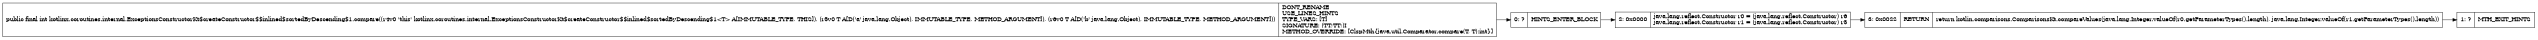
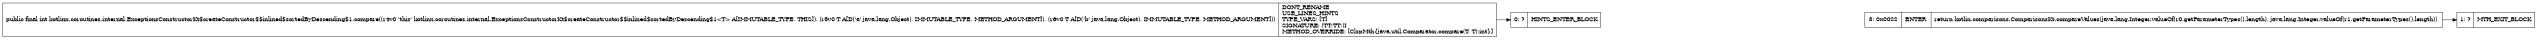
node "2: 0x0000": removed
node "3: 0x0022": text "RETURN" -> "ENTER"
node "1: ?": text "MTH_EXIT_HINTS" -> "MTH_EXIT_BLOCK"
